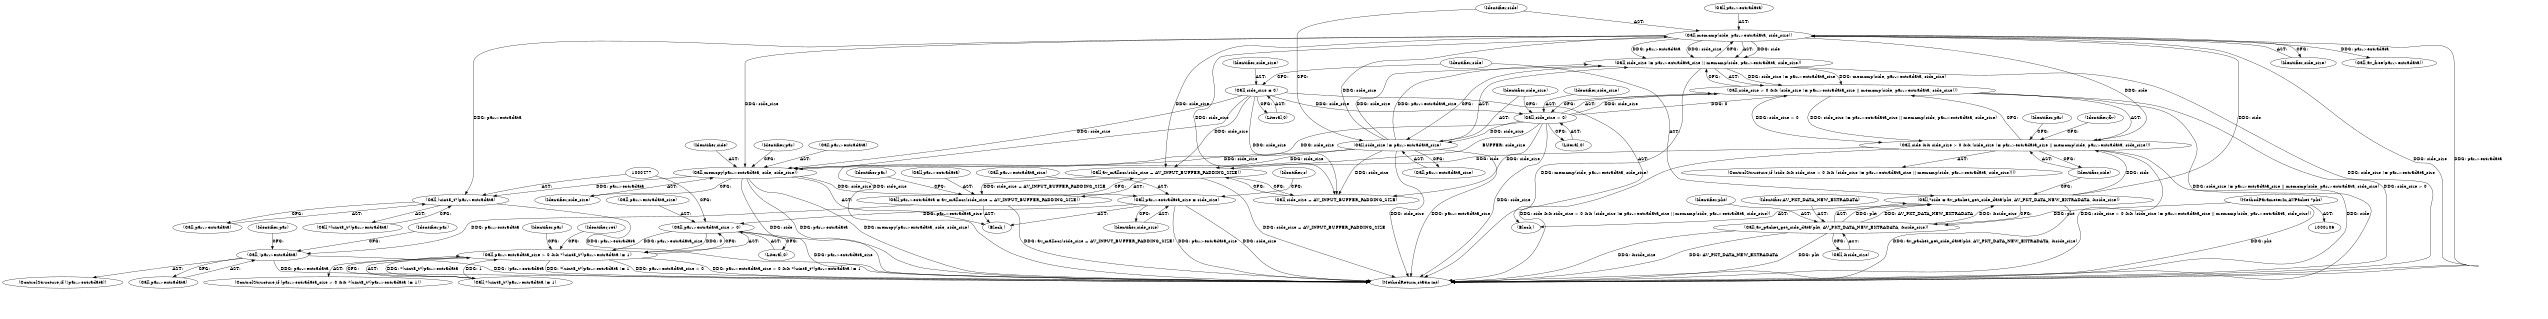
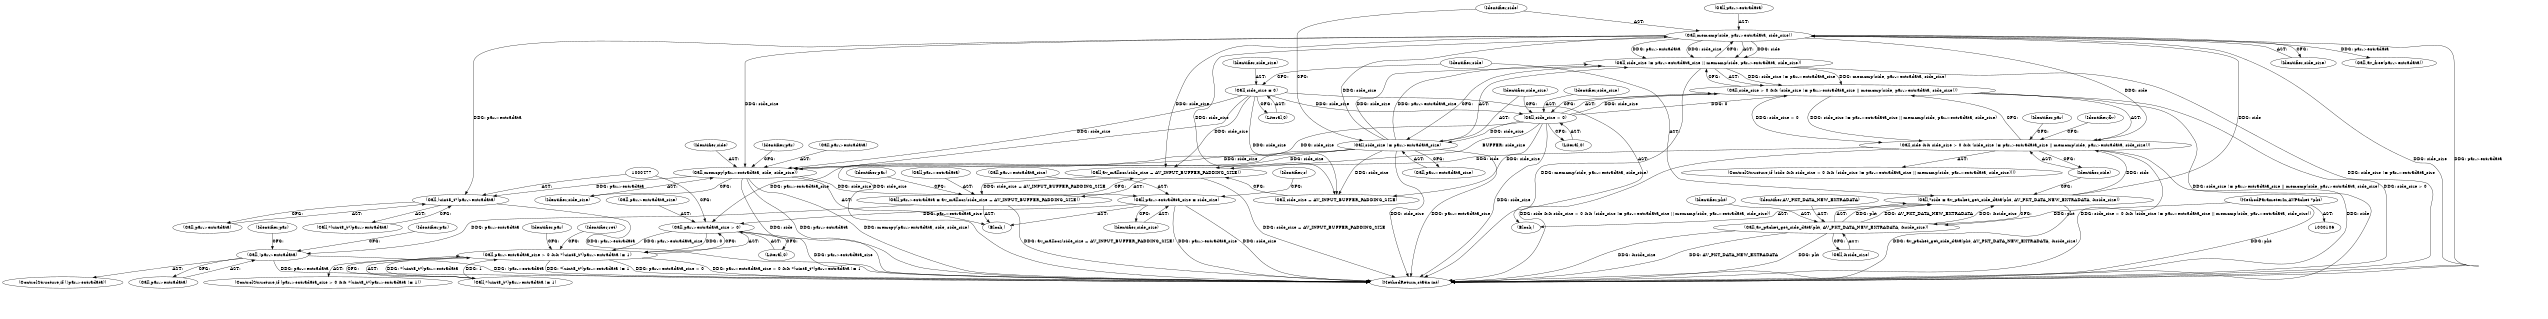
edge "(Call,side_size != par->extradata_size)" -> "(Call,par->extradata_size > 0)": added, label "DDG: par->extradata_size"
edge "(Call,av_mallocz(side_size + AV_INPUT_BUFFER_PADDING_SIZE))" -> "(Call,side_size + AV_INPUT_BUFFER_PADDING_SIZE)": removed, label "CFG:"
